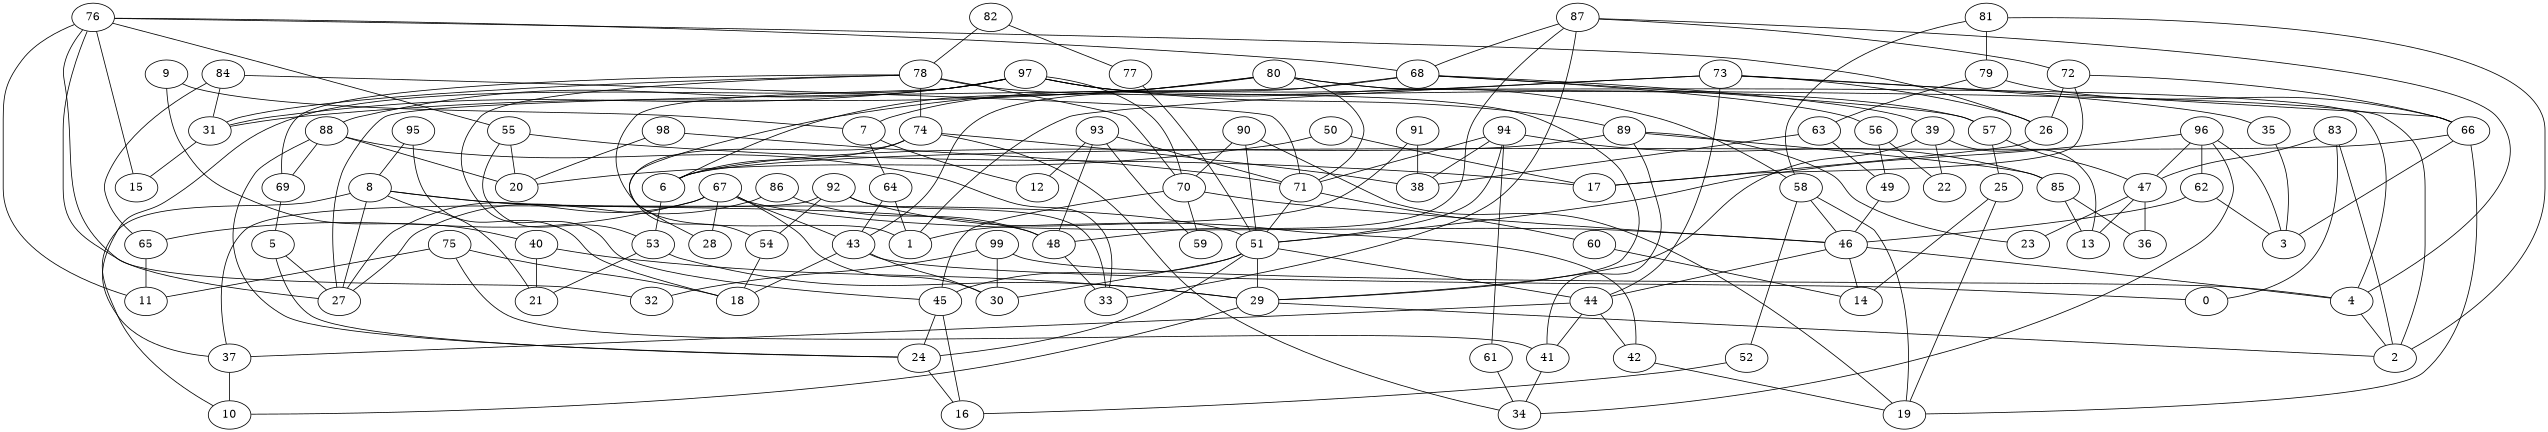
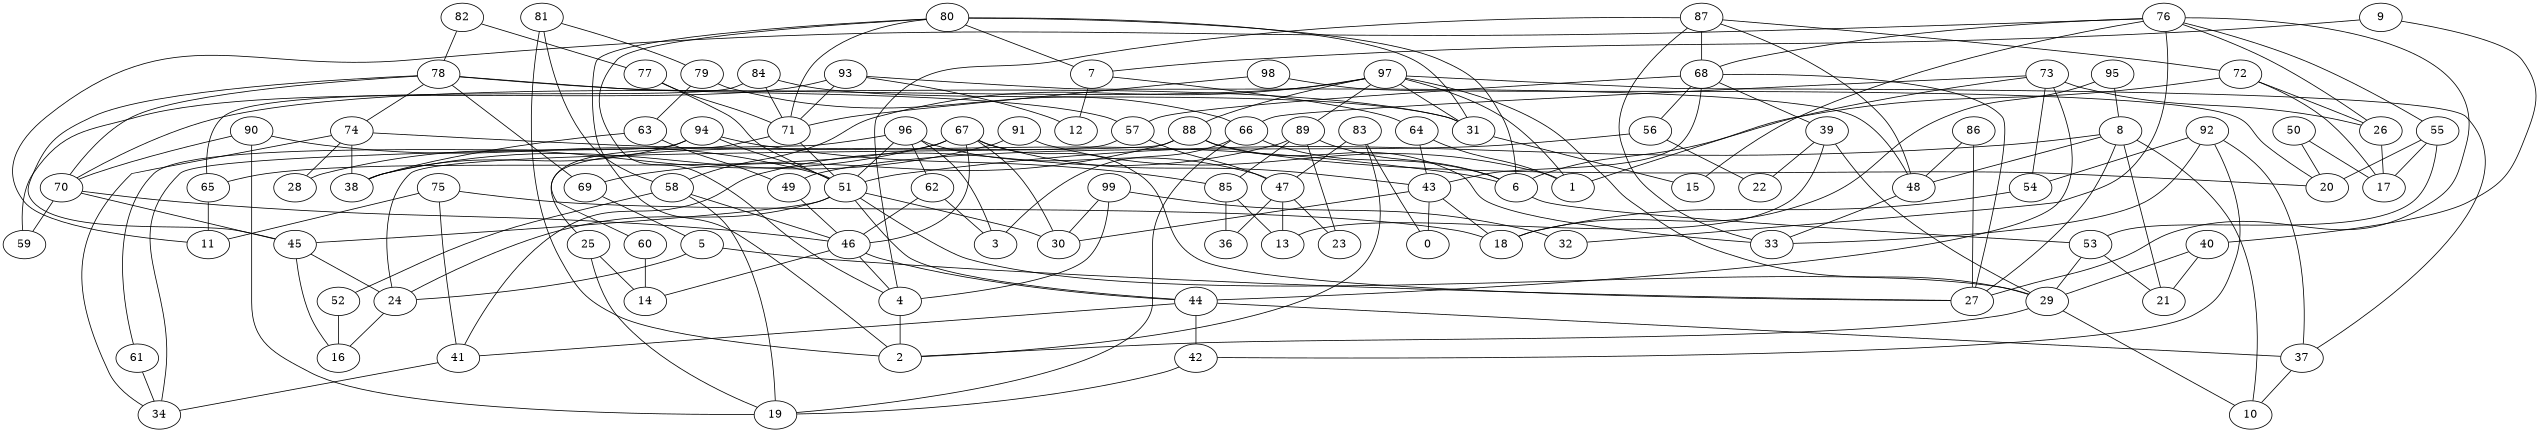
edge "72" -- "66": now "72" -- "6"
node "35": removed
edge "94" -- "71": now "77" -- "71"
